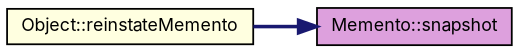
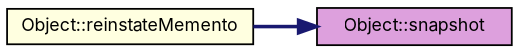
node "Memento::snapshot": label "Memento::snapshot" -> "Object::snapshot"
